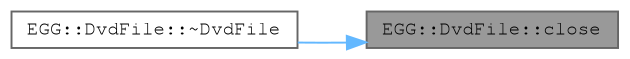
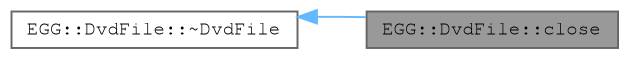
edge "EGG::DvdFile::~DvdFile" -> "EGG::DvdFile::close": reversed
